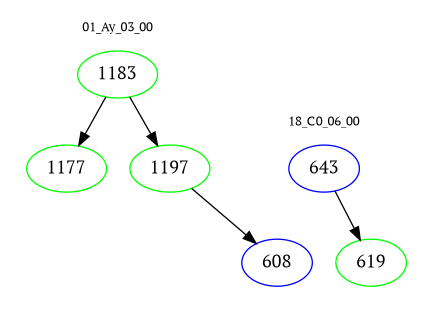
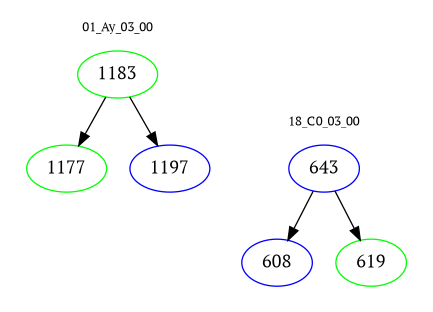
cluster "18_C0_06_00": label "18_C0_06_00" -> "18_C0_03_00"
node "1197": color green -> blue
edge "1197" -> "608": now "643" -> "608"
